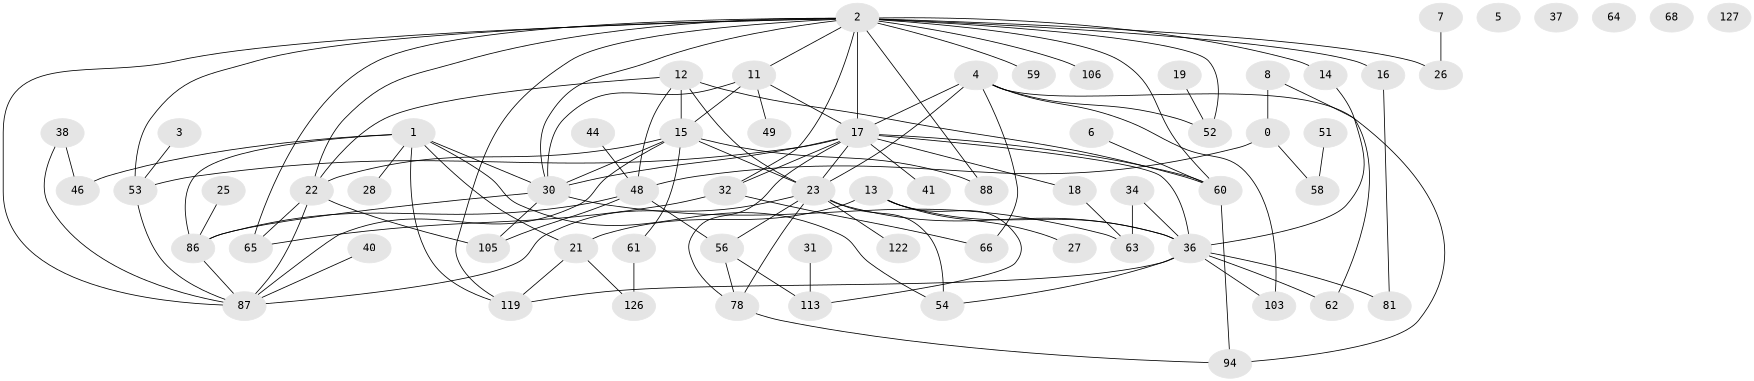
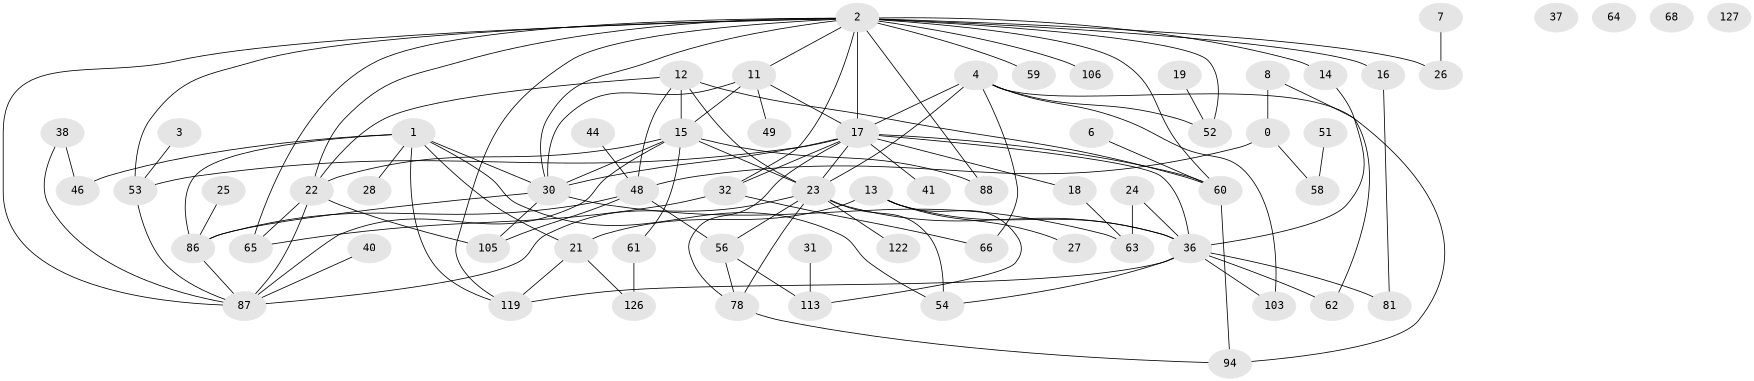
node "5": removed
node "34": label "34" -> "24"
